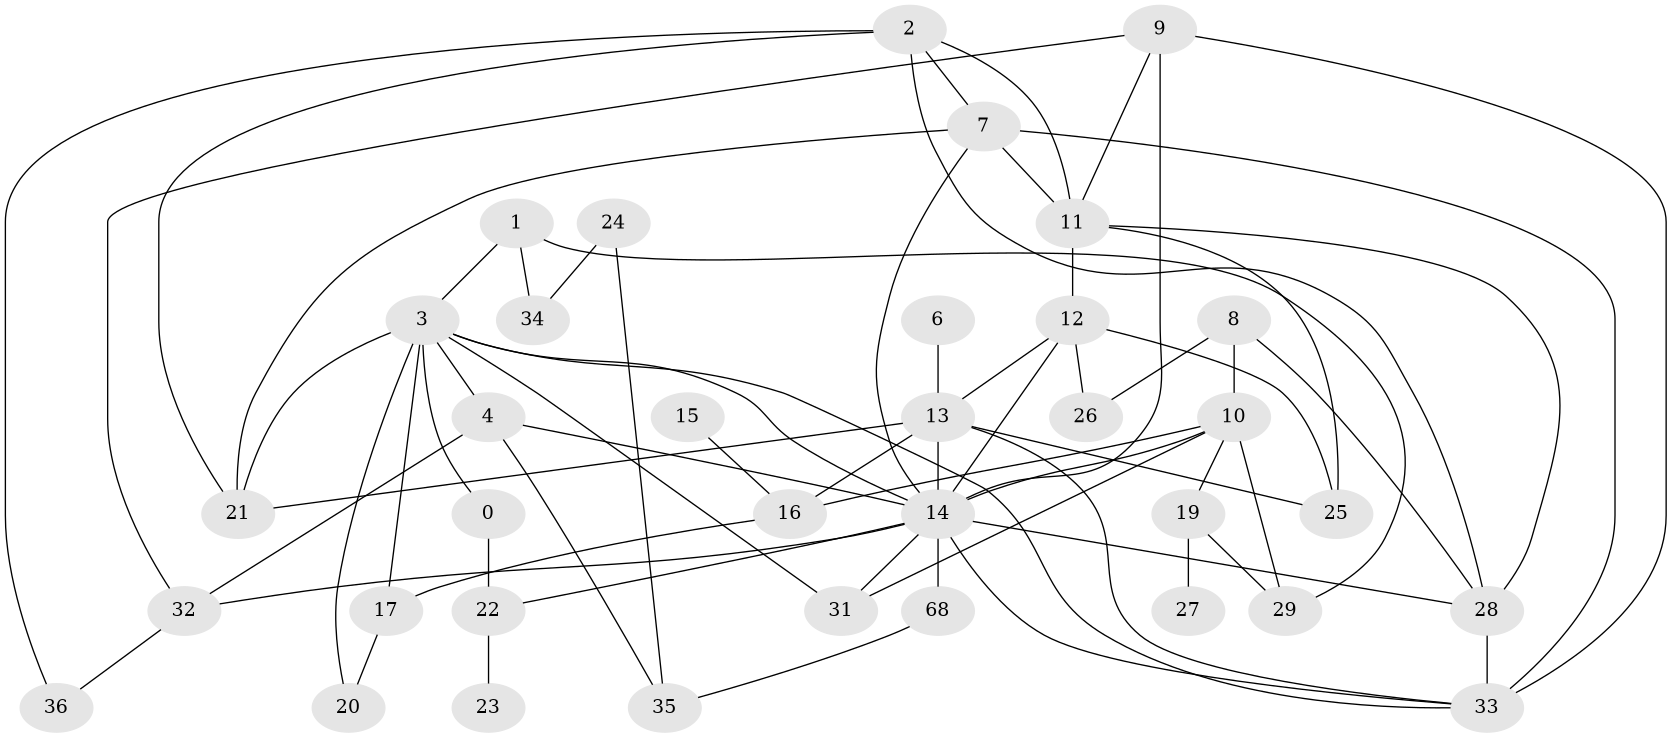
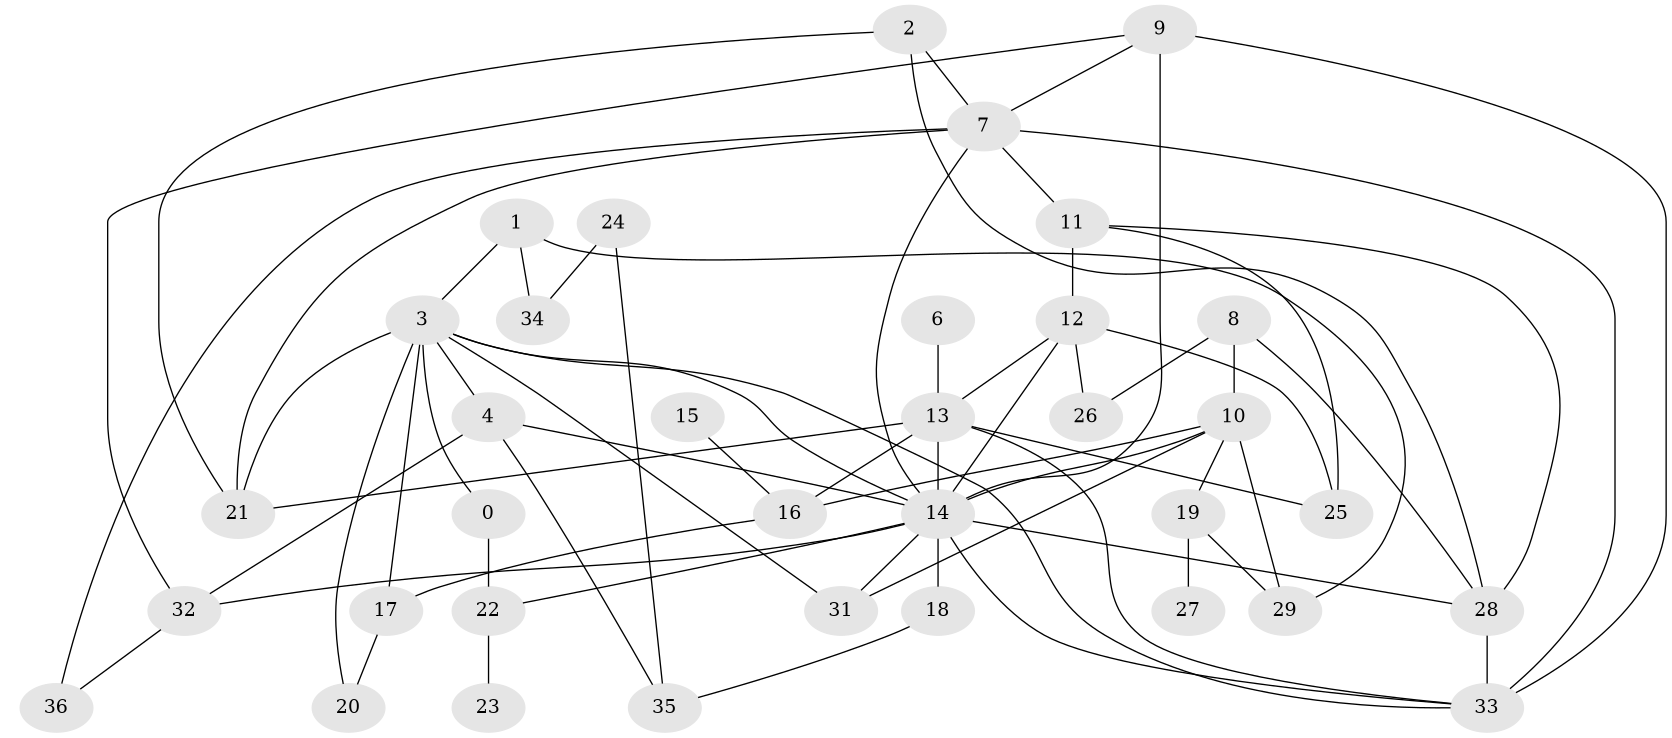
edge "2" -- "36": now "7" -- "36"
edge "2" -- "11": removed
edge "9" -- "11": now "9" -- "7"
node "68": label "68" -> "18"
